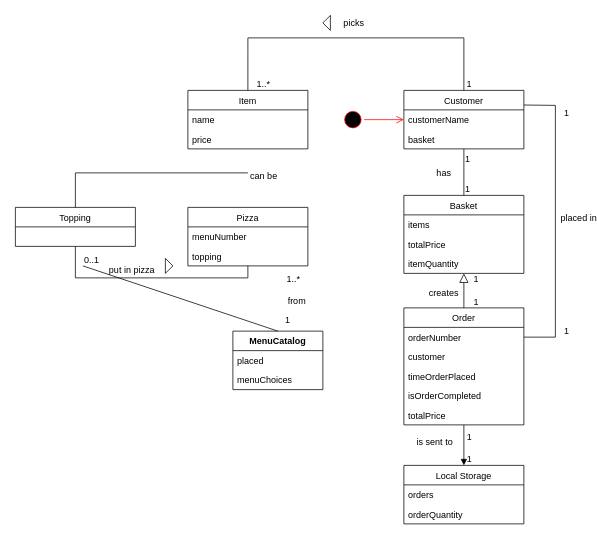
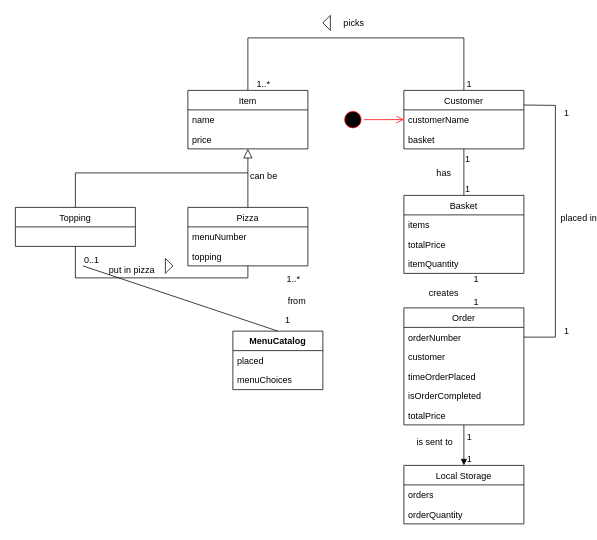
edge "Pizza" -> "Item": added
edge "Order" -> "itemQuantity": removed
